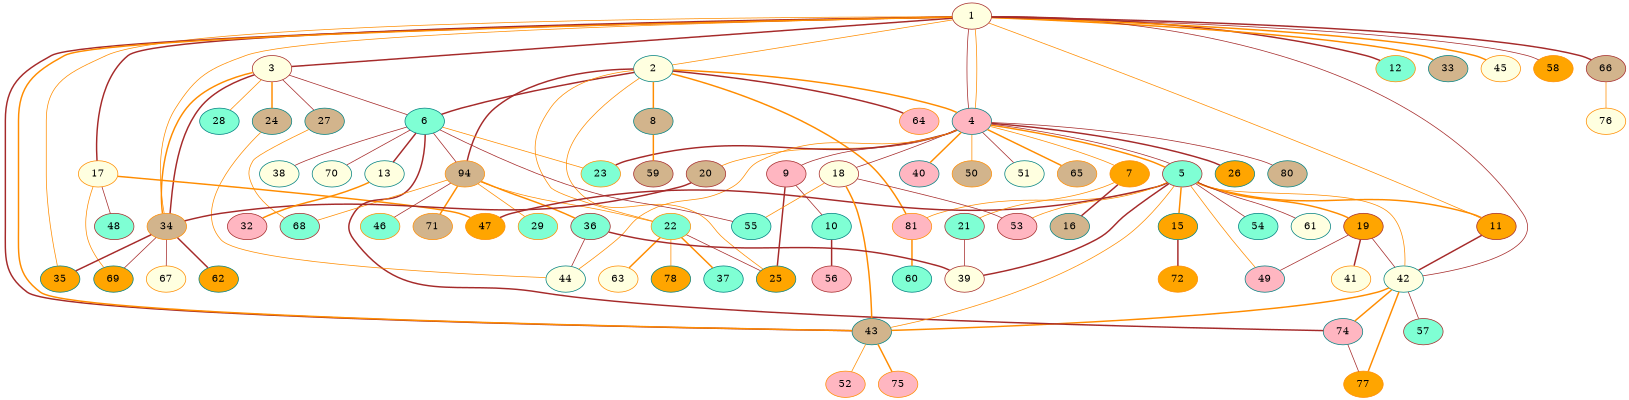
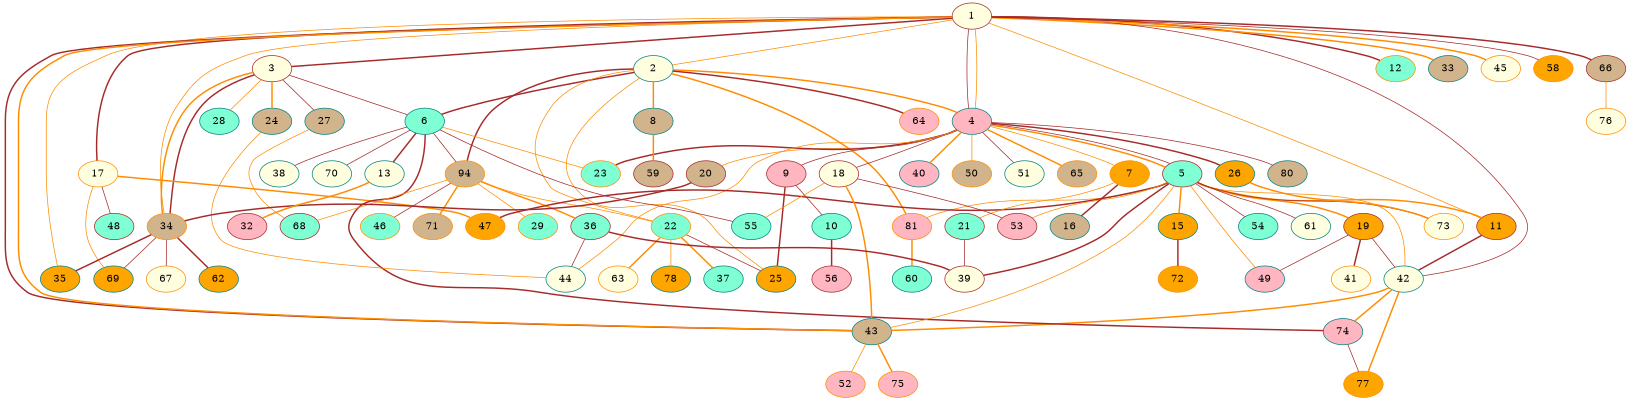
node "73": added
node "57": removed
